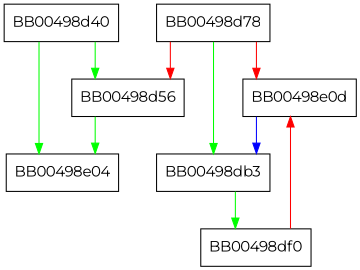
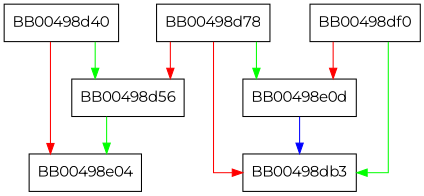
edge "BB00498d78" -> "BB00498e0d": color red -> green
edge "BB00498d40" -> "BB00498e04": color green -> red
edge "BB00498d78" -> "BB00498db3": color green -> red
edge "BB00498db3" -> "BB00498df0": reversed
